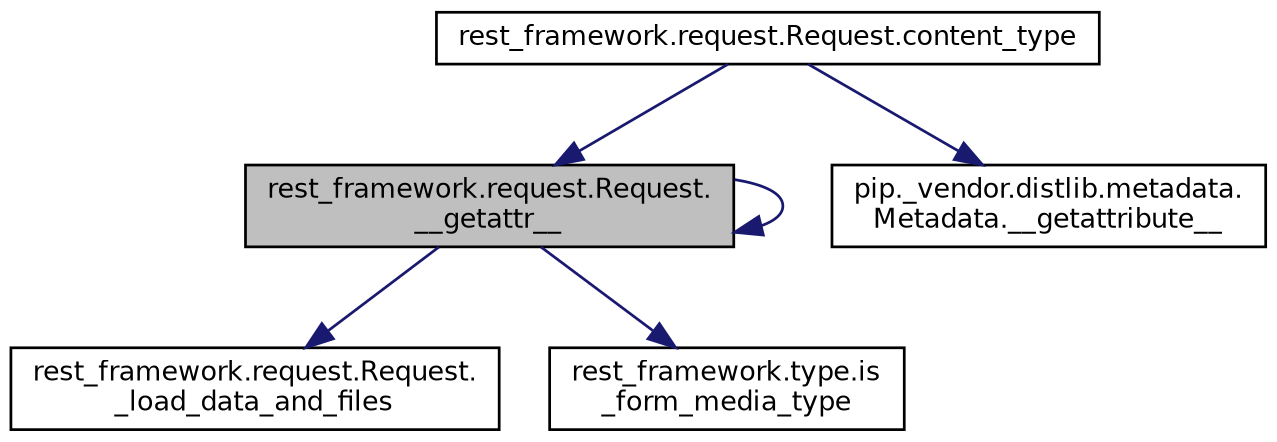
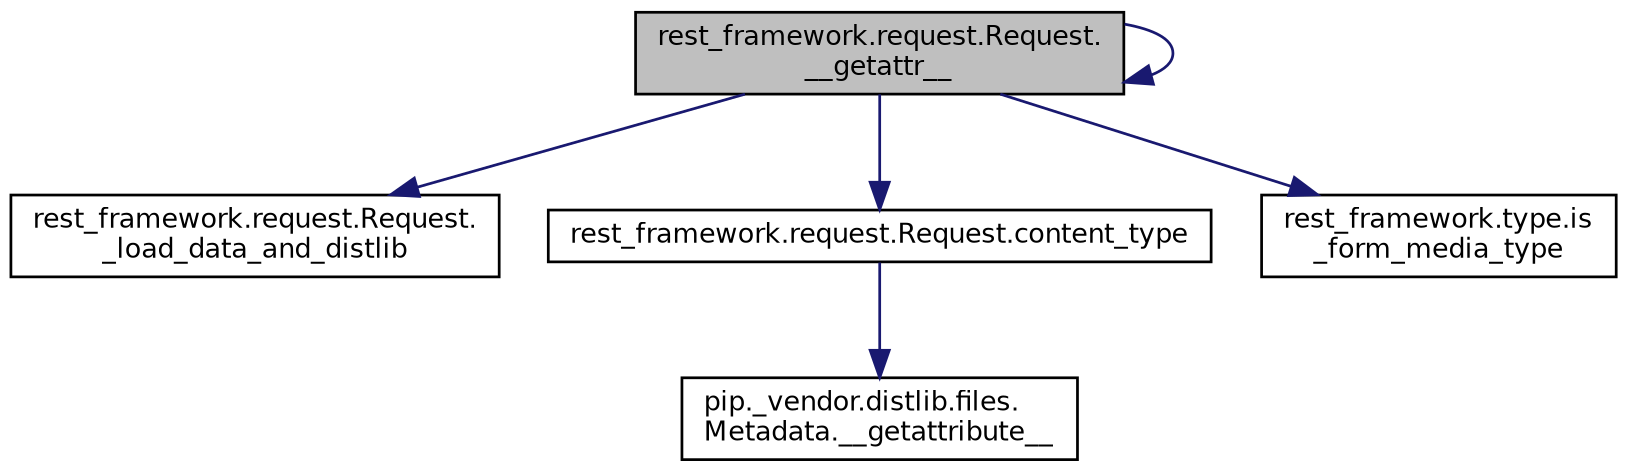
edge "rest_framework.request.Request.content_type" -> "rest_framework.request.Request. __getattr__": reversed
node "pip._vendor.distlib.metadata. Metadata.__getattribute__": label "pip._vendor.distlib.metadata. Metadata.__getattribute__" -> "pip._vendor.distlib.files. Metadata.__getattribute__"
node "rest_framework.request.Request. _load_data_and_files": label "rest_framework.request.Request. _load_data_and_files" -> "rest_framework.request.Request. _load_data_and_distlib"
